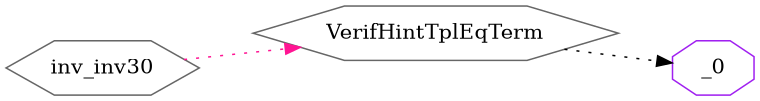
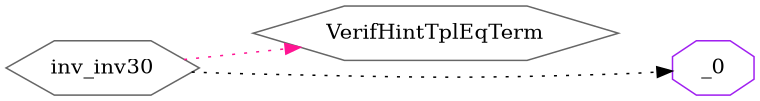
edge "VerifHintTplEqTerm" -> "_0": now "inv_inv30" -> "_0"
